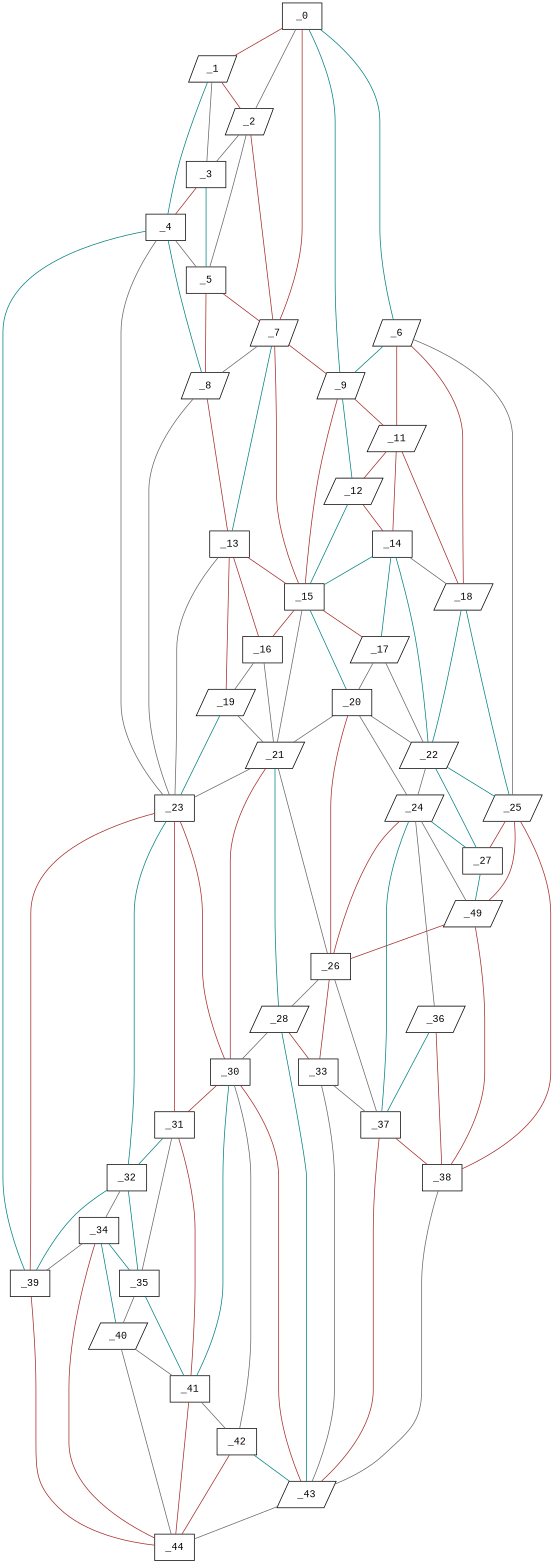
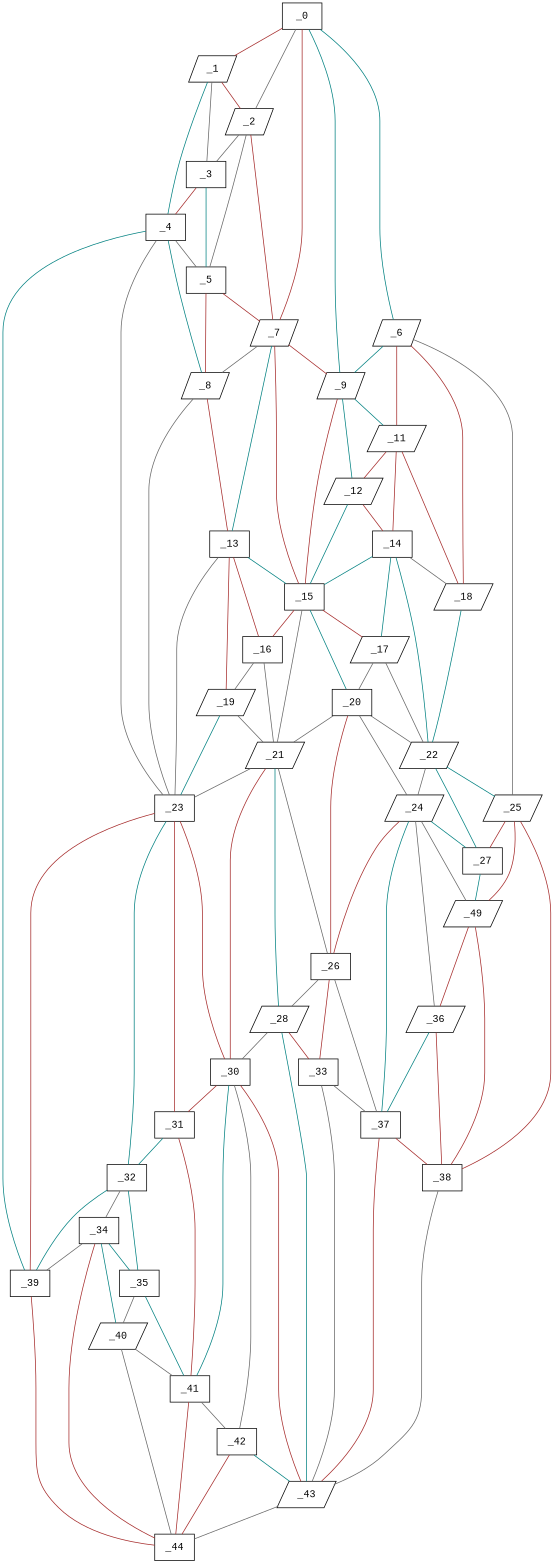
edge "_9" -- "_11": color brown -> teal
edge "_13" -- "_15": color brown -> teal
edge "_18" -- "_25": removed
edge "_49" -- "_26": now "_49" -- "_36"
edge "_31" -- "_35": removed
